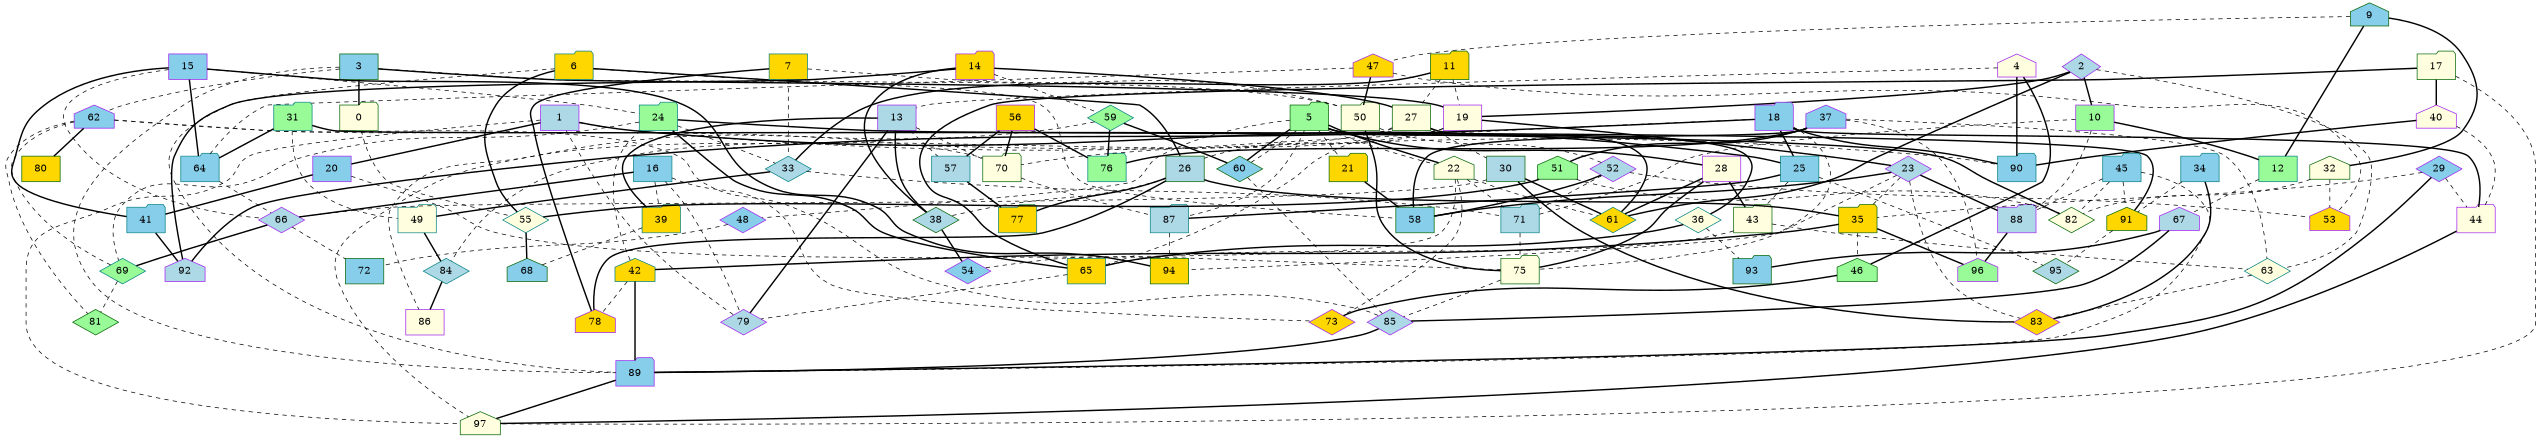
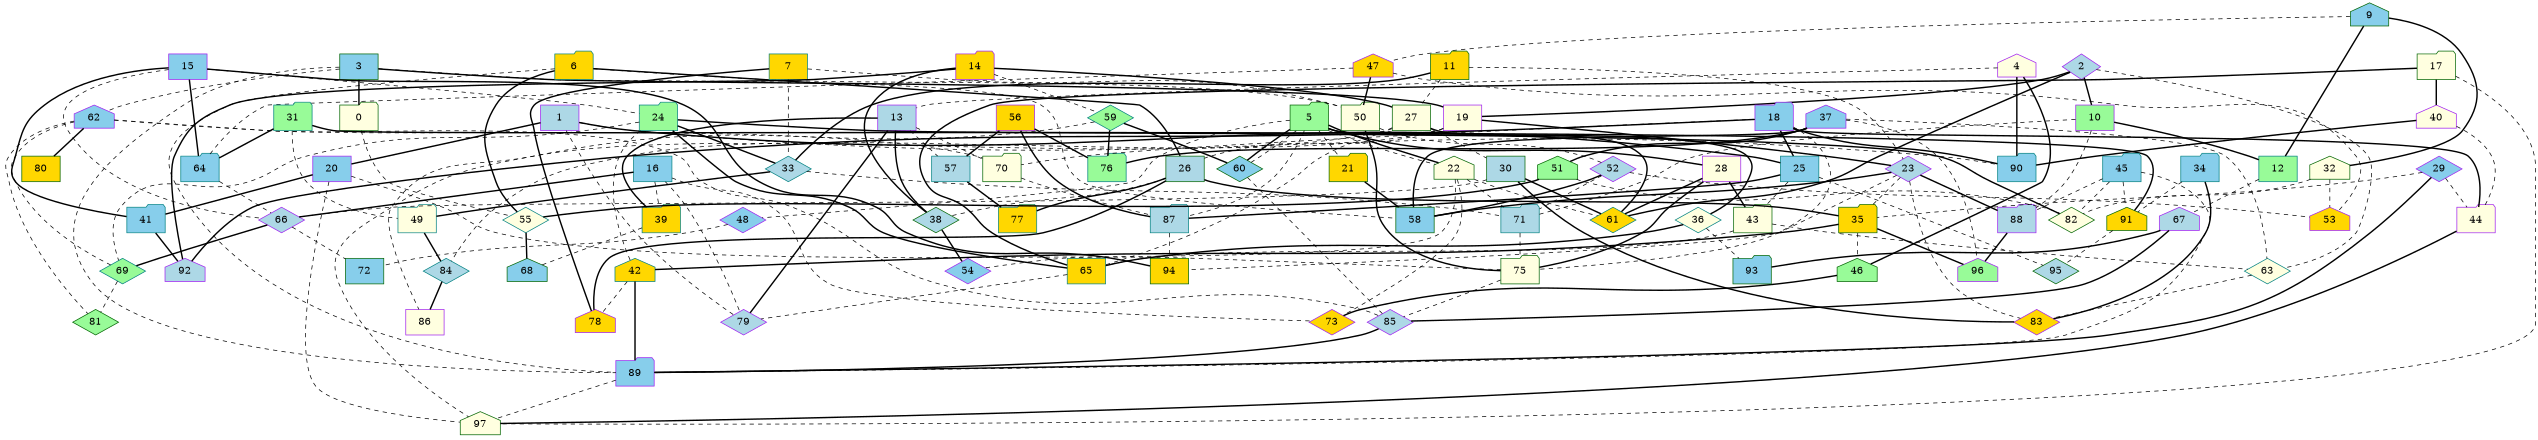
edge "11" -- "19": now "11" -- "23"
edge "56" -- "70": now "56" -- "87"
edge "24" -- "33": style dashed -> bold
edge "1" -- "97": now "20" -- "97"
edge "89" -- "97": style bold -> dashed
